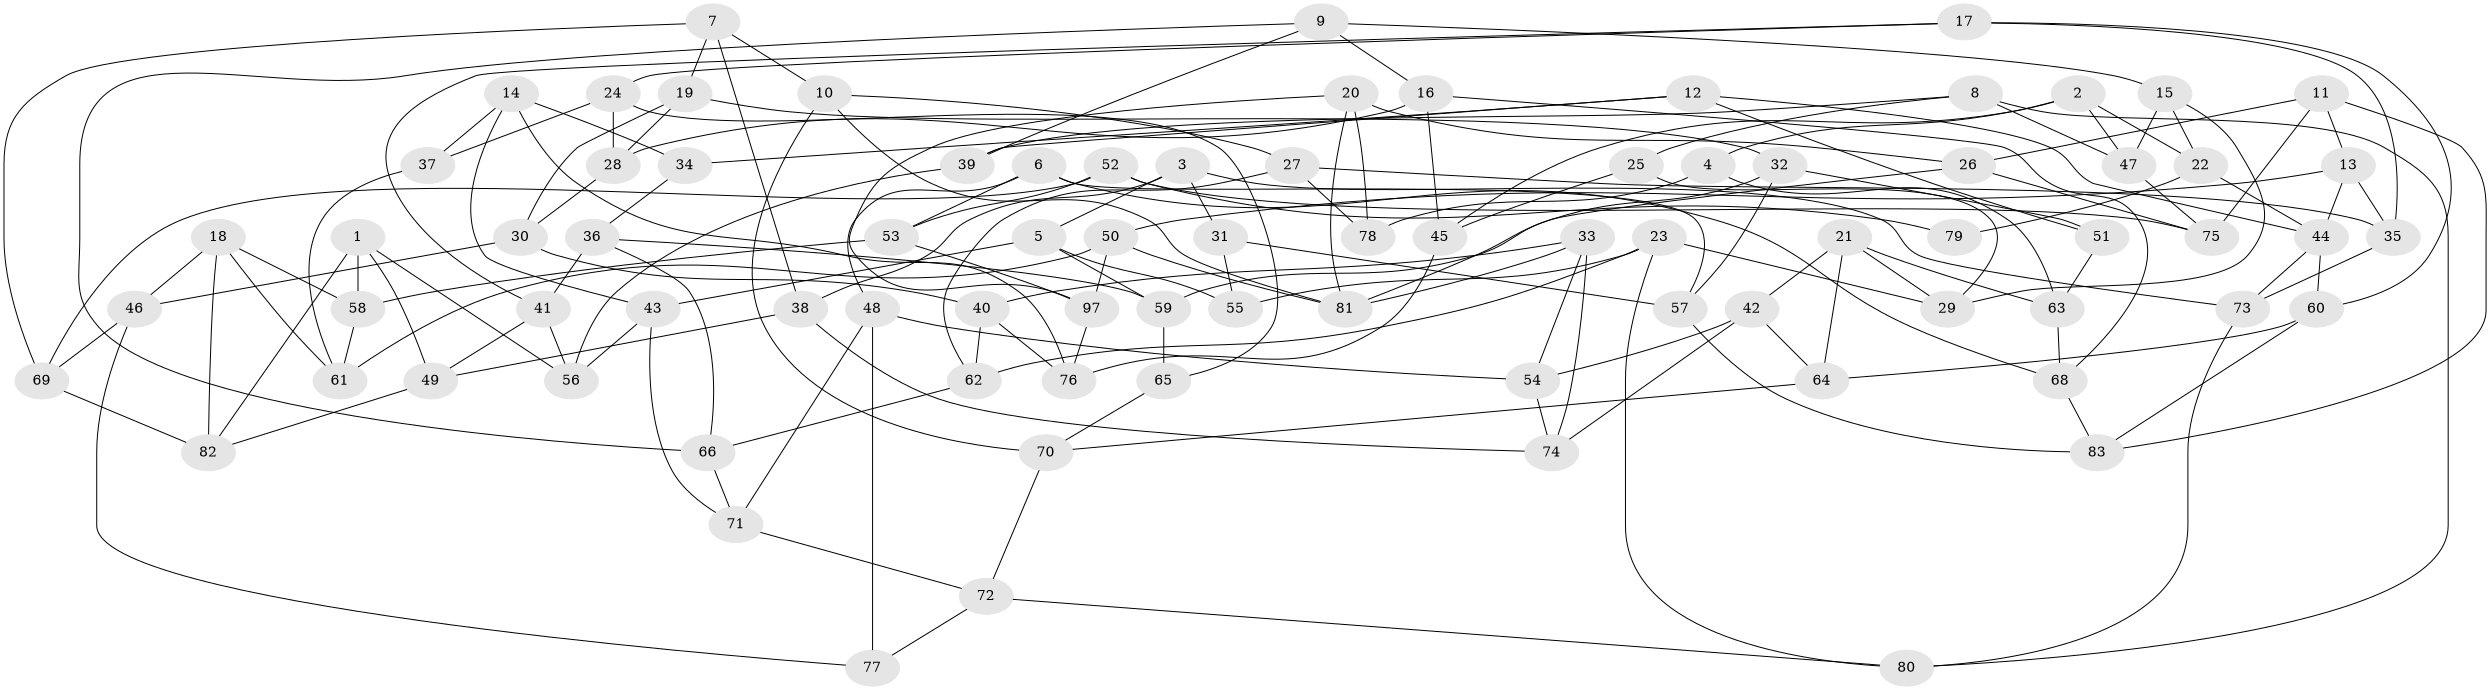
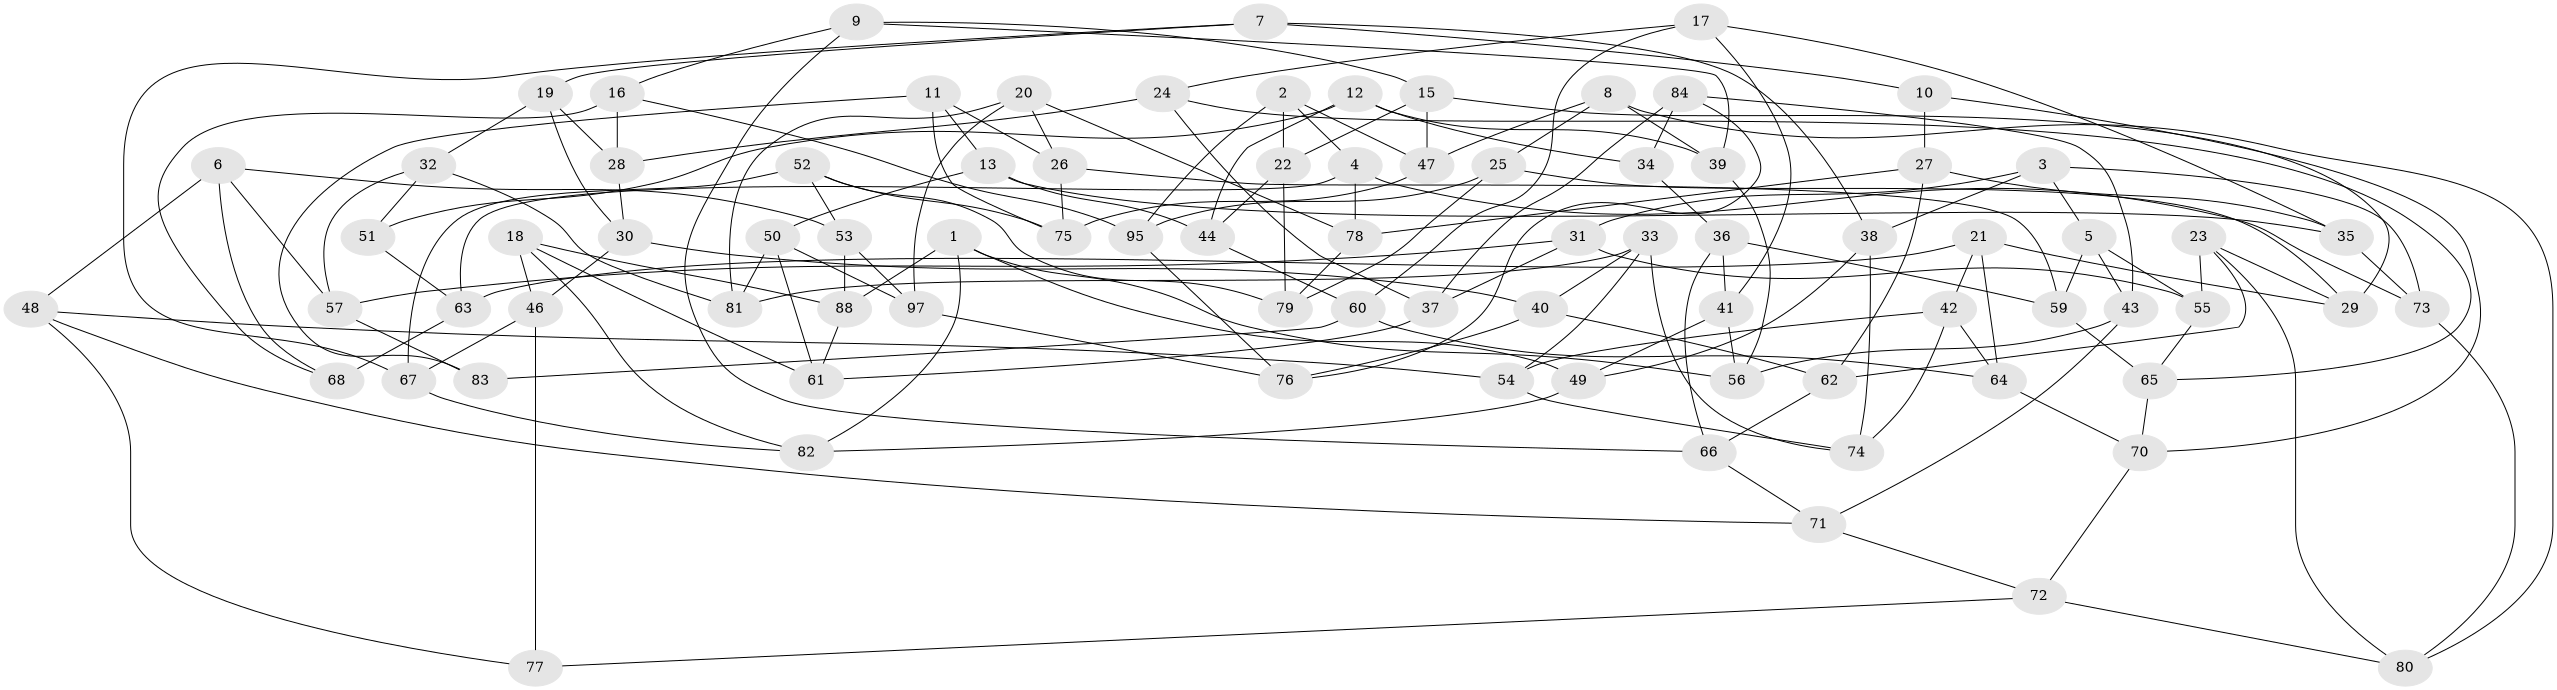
node "14": label "14" -> "84"
edge "10" -- "81": removed
node "45": label "45" -> "95"
edge "25" -- "79": added
edge "78" -- "79": added
edge "44" -- "73": now "4" -- "73"
edge "31" -- "37": added
node "58": label "58" -> "88"
edge "55" -- "65": added
node "69": label "69" -> "67"
edge "68" -- "83": removed
